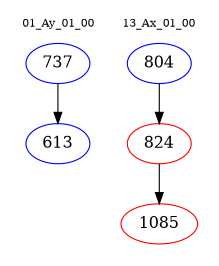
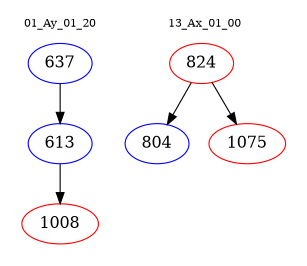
cluster "01_Ay_01_00": label "01_Ay_01_00" -> "01_Ay_01_20"
node "737": label "737" -> "637"
edge "804" -> "824": reversed
node "1008": added
node "1085": label "1085" -> "1075"
